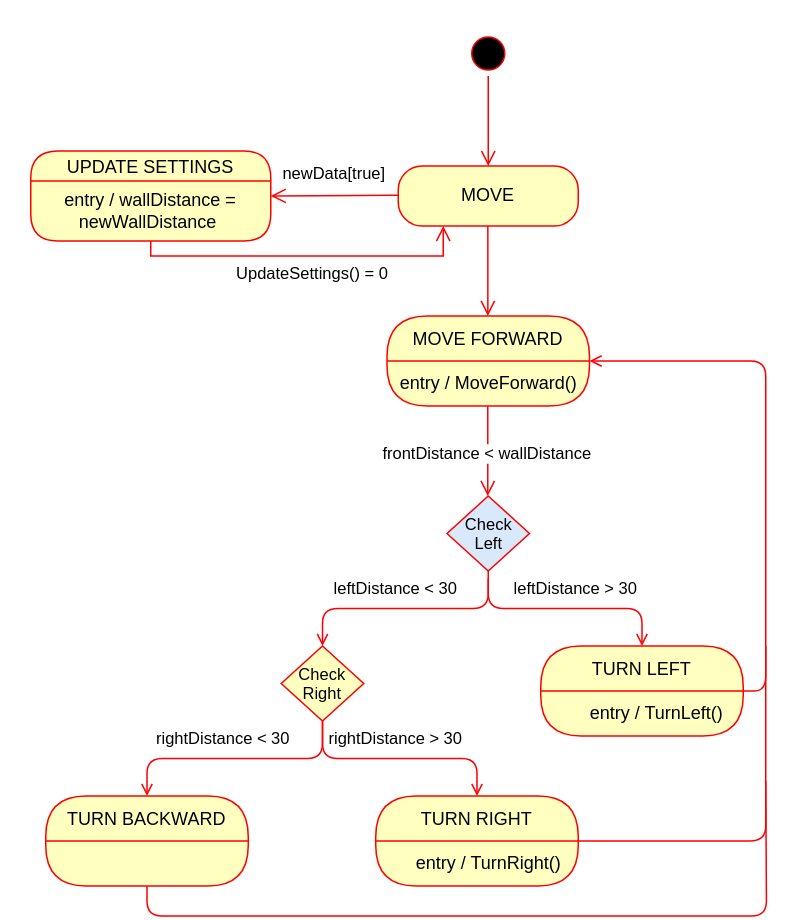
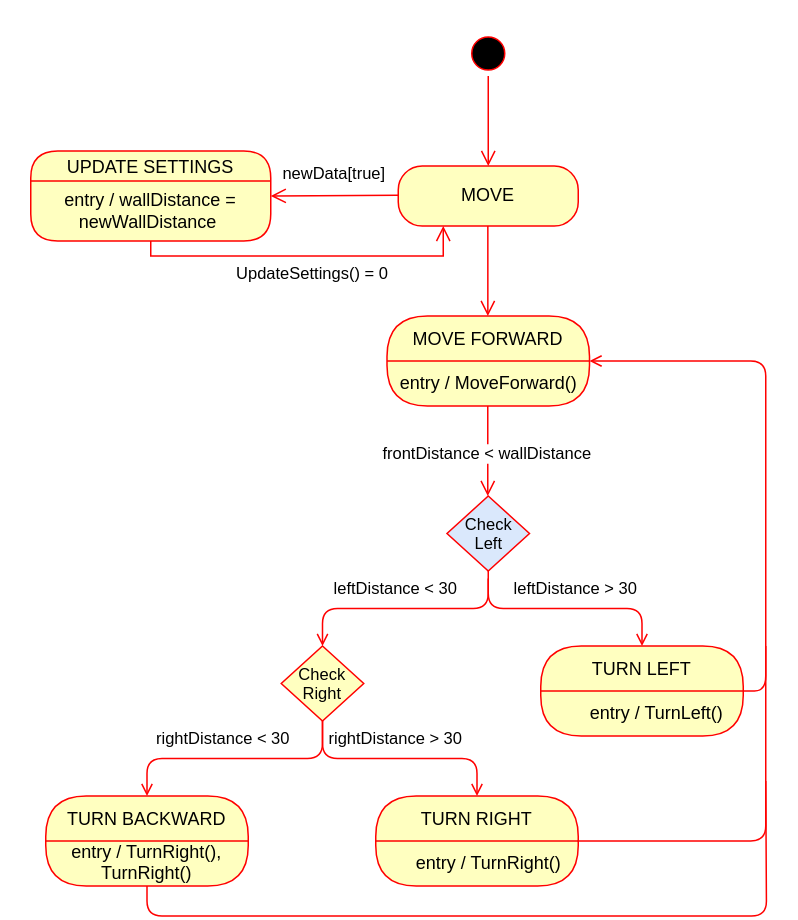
node "entry / TurnRight(), TurnRight()": added
